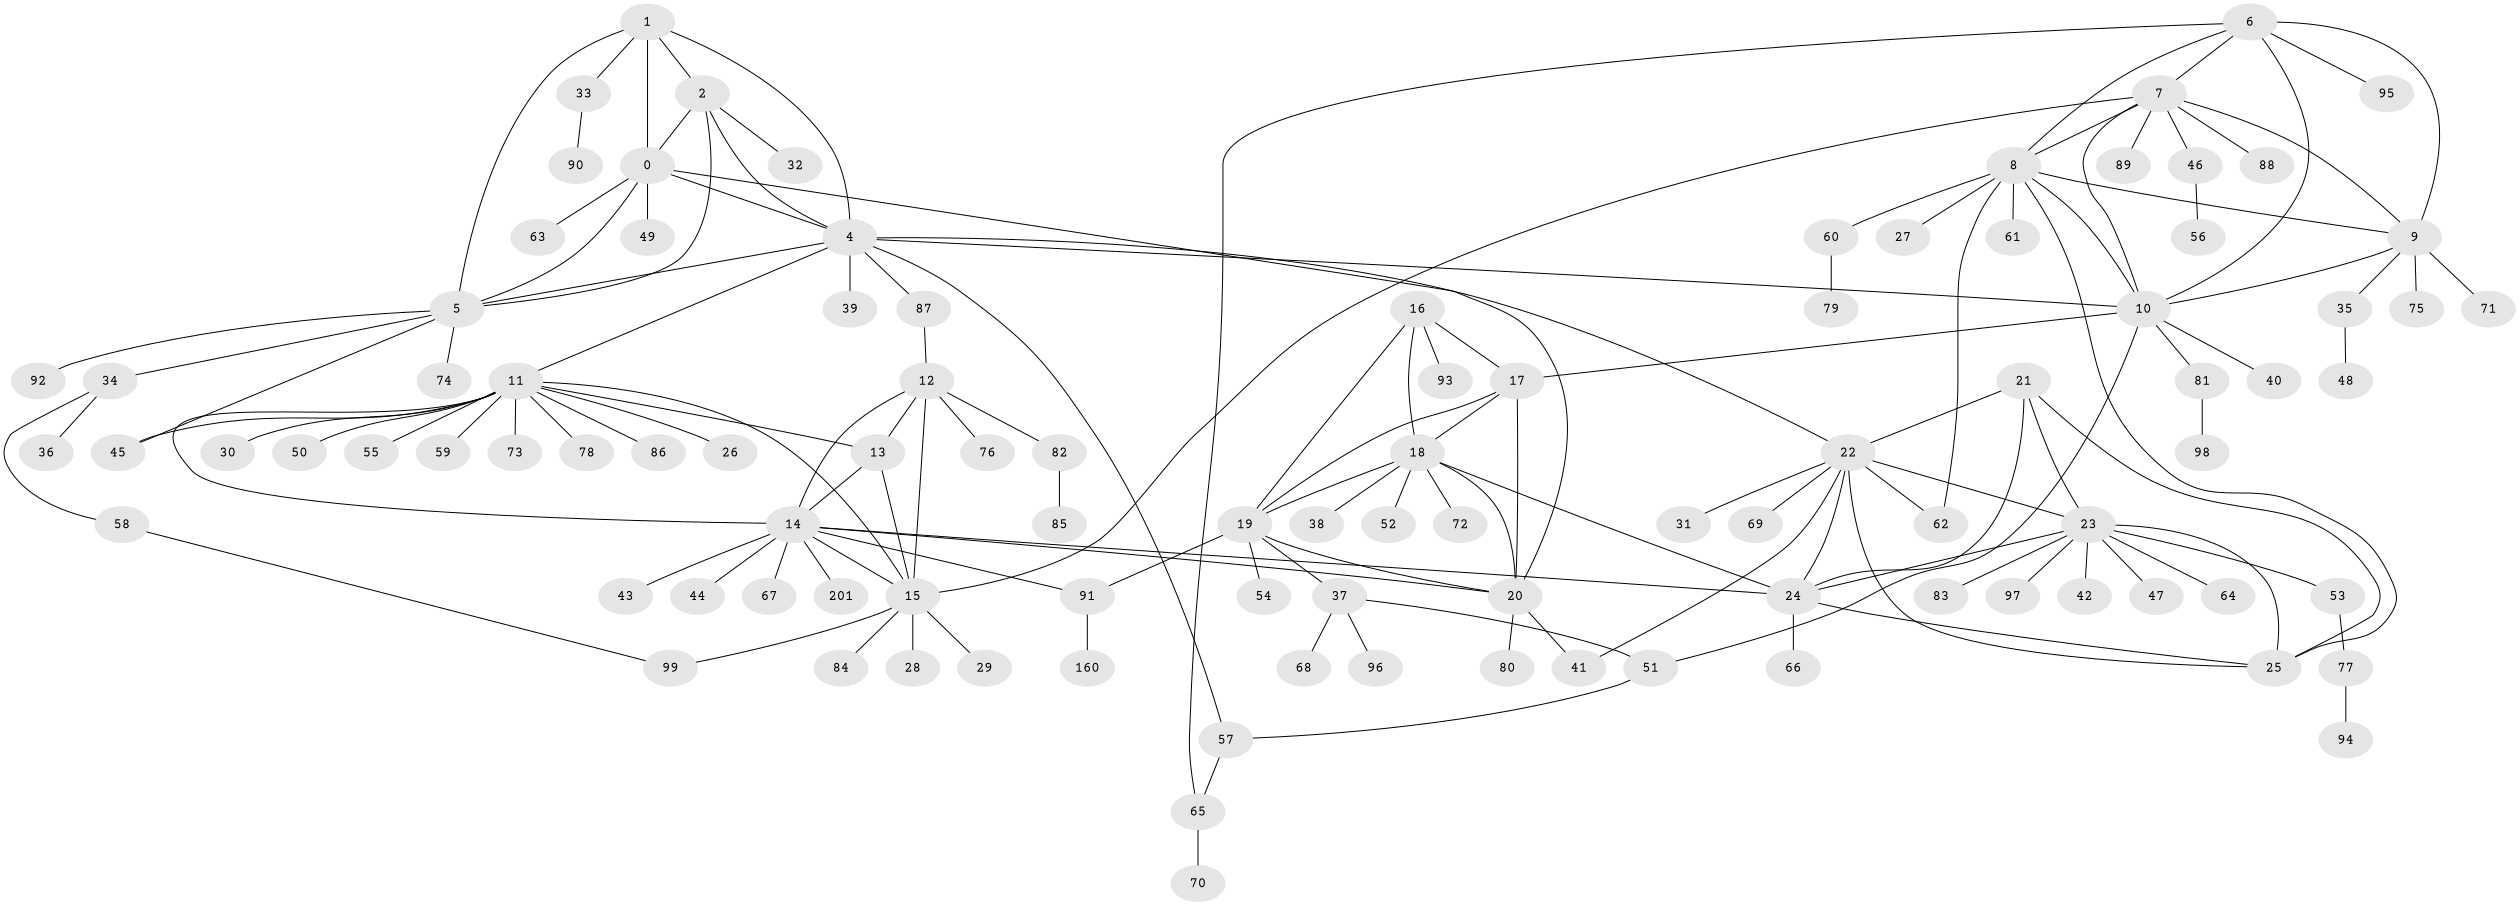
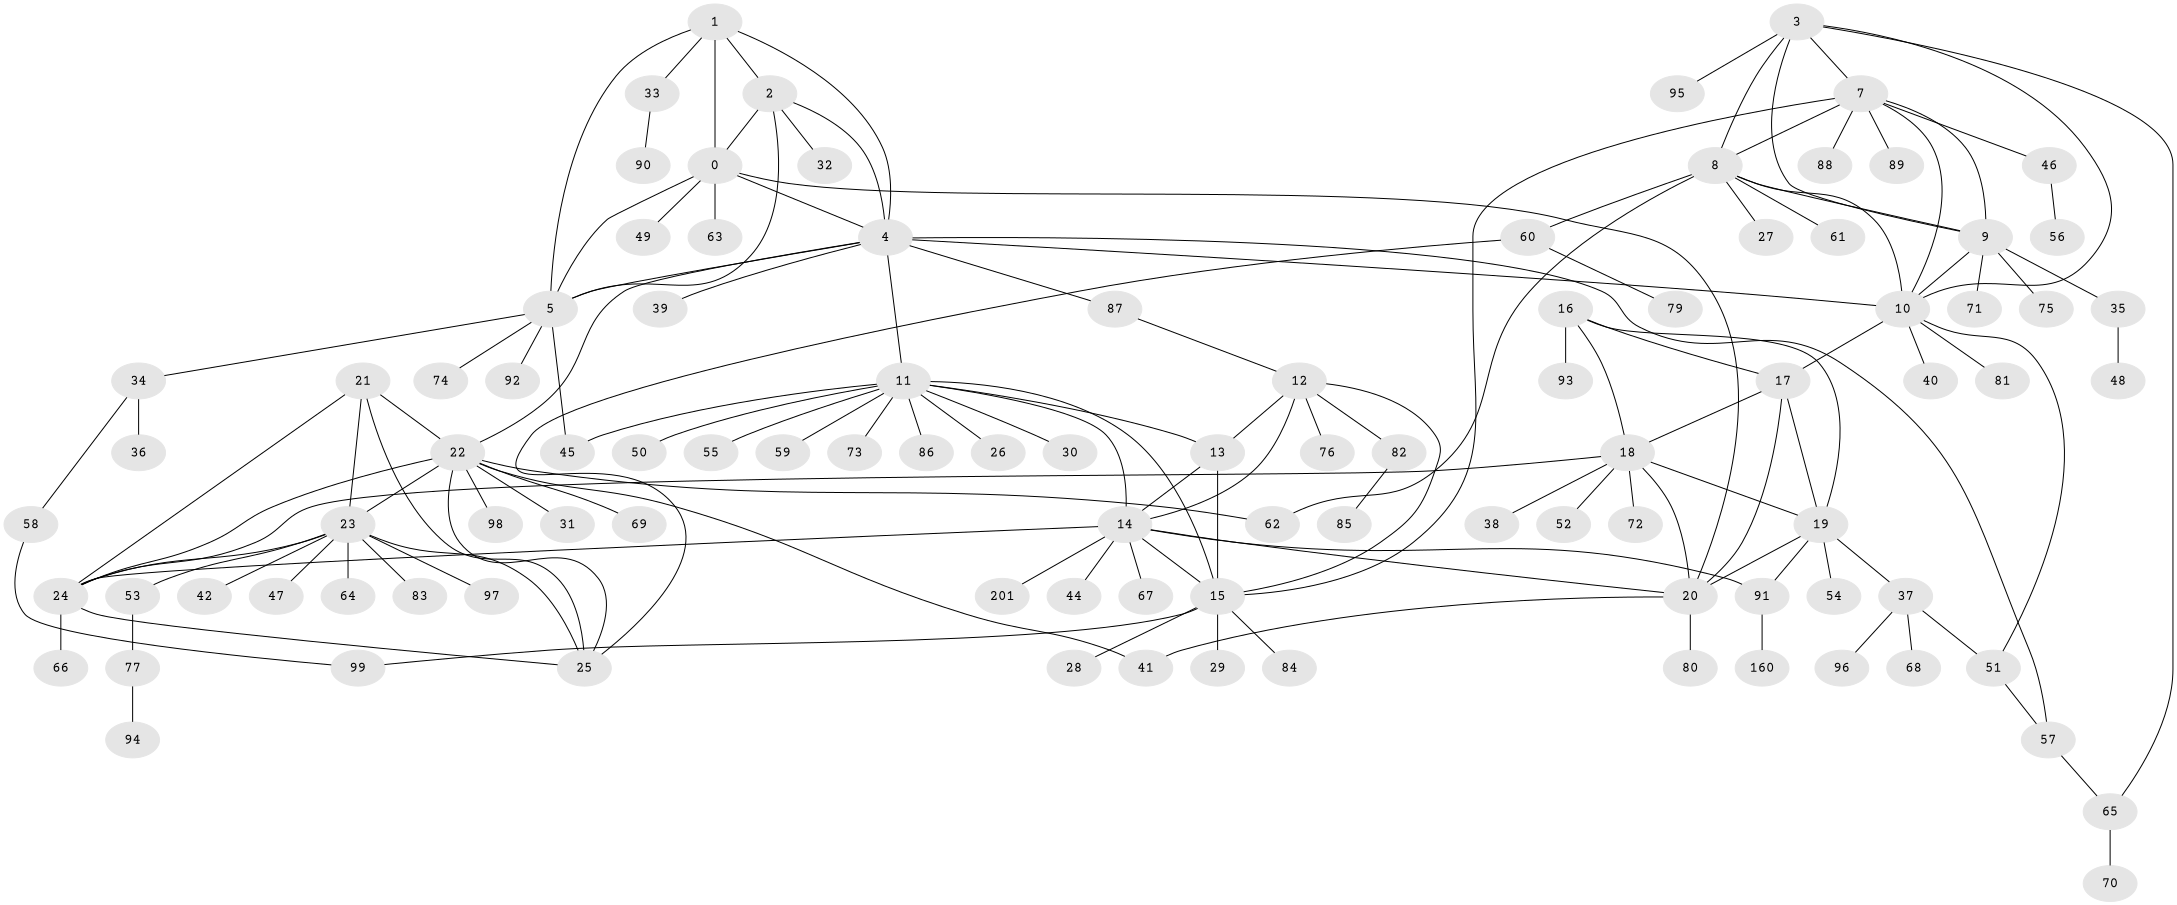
node "6": label "6" -> "3"
edge "81" -- "98": now "22" -- "98"
node "78": removed
edge "8" -- "25": now "60" -- "25"
node "43": removed
